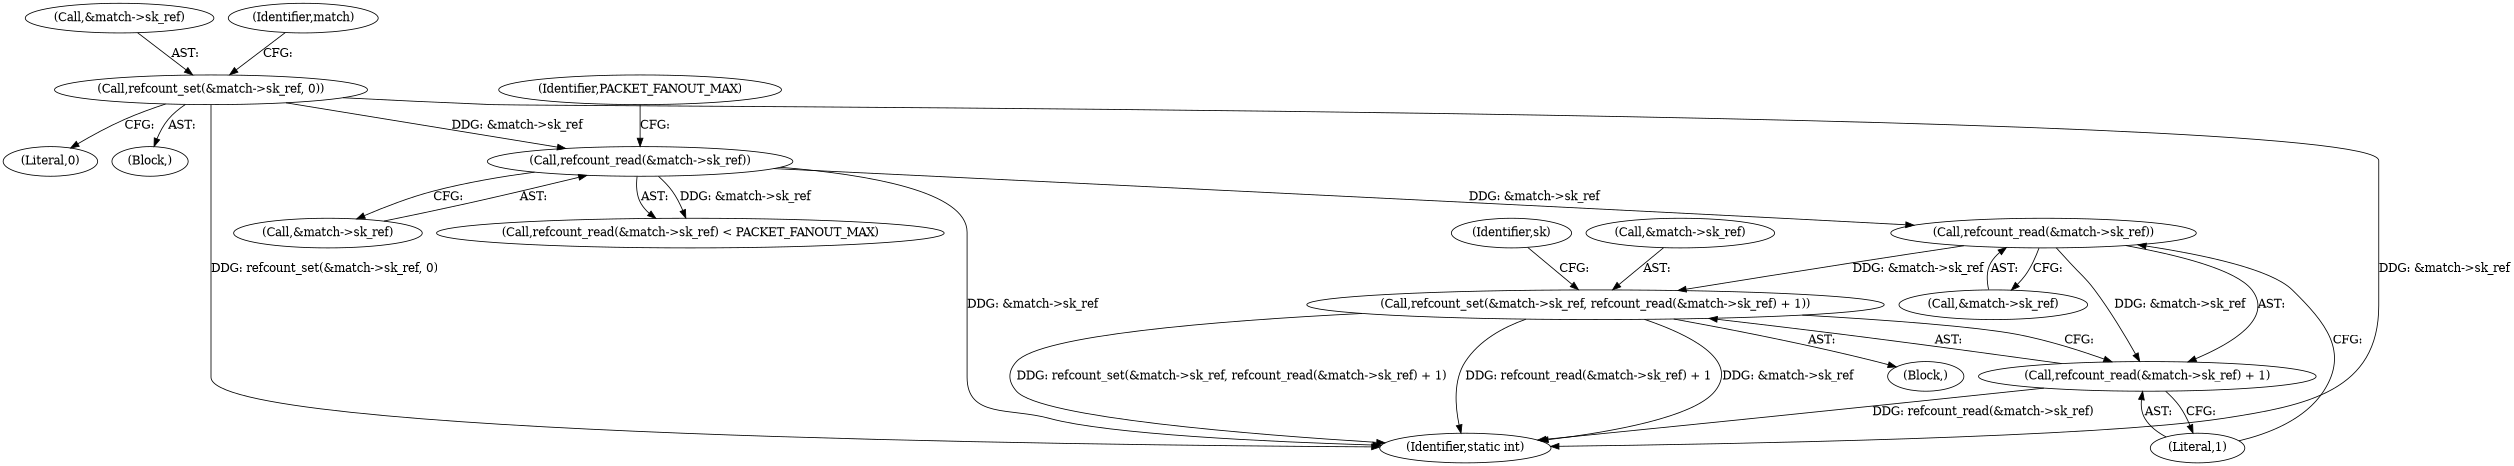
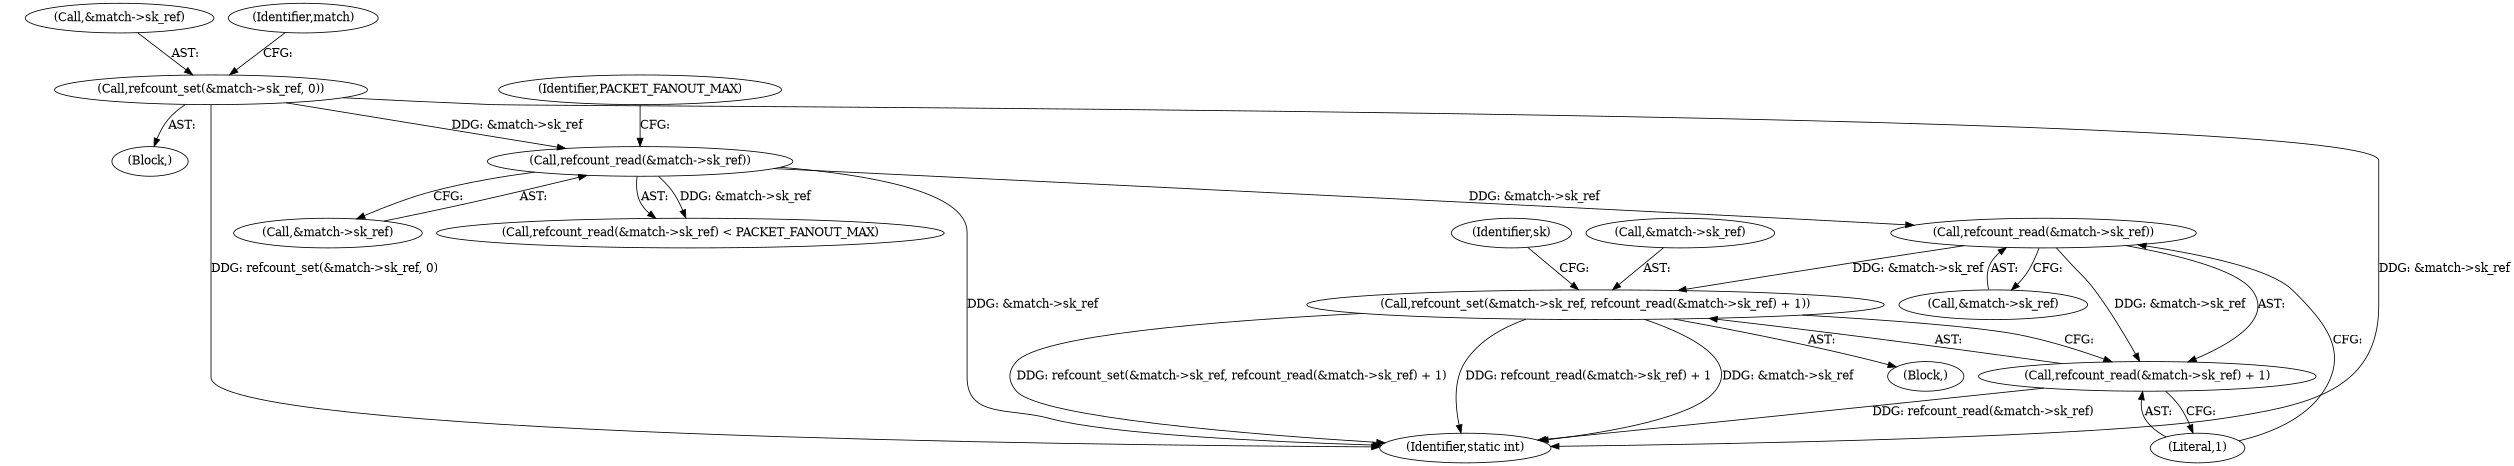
node "(Literal,0)": removed
